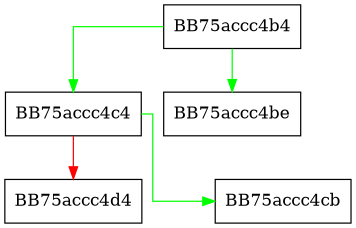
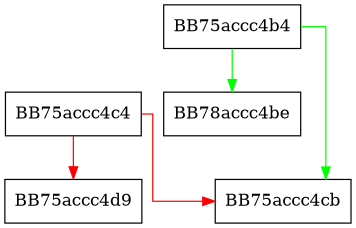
edge "BB75accc4b4" -> "BB75accc4c4": now "BB75accc4b4" -> "BB75accc4cb"
node "BB75accc4be": label "BB75accc4be" -> "BB78accc4be"
edge "BB75accc4c4" -> "BB75accc4cb": color green -> red
node "BB75accc4d4": label "BB75accc4d4" -> "BB75accc4d9"
